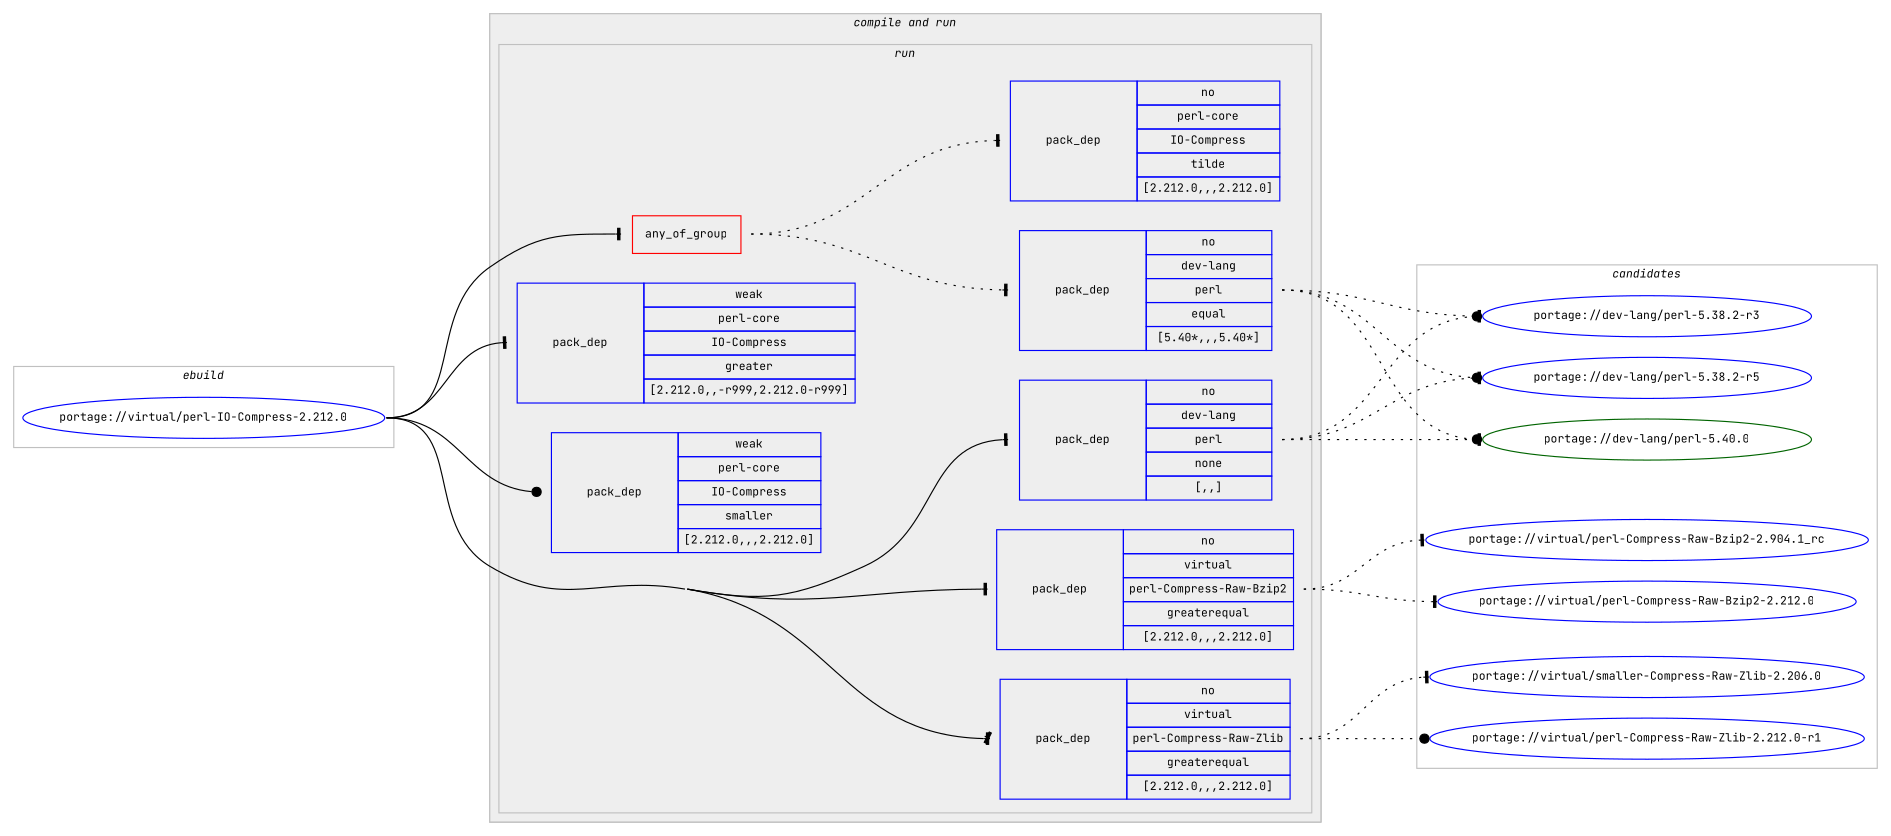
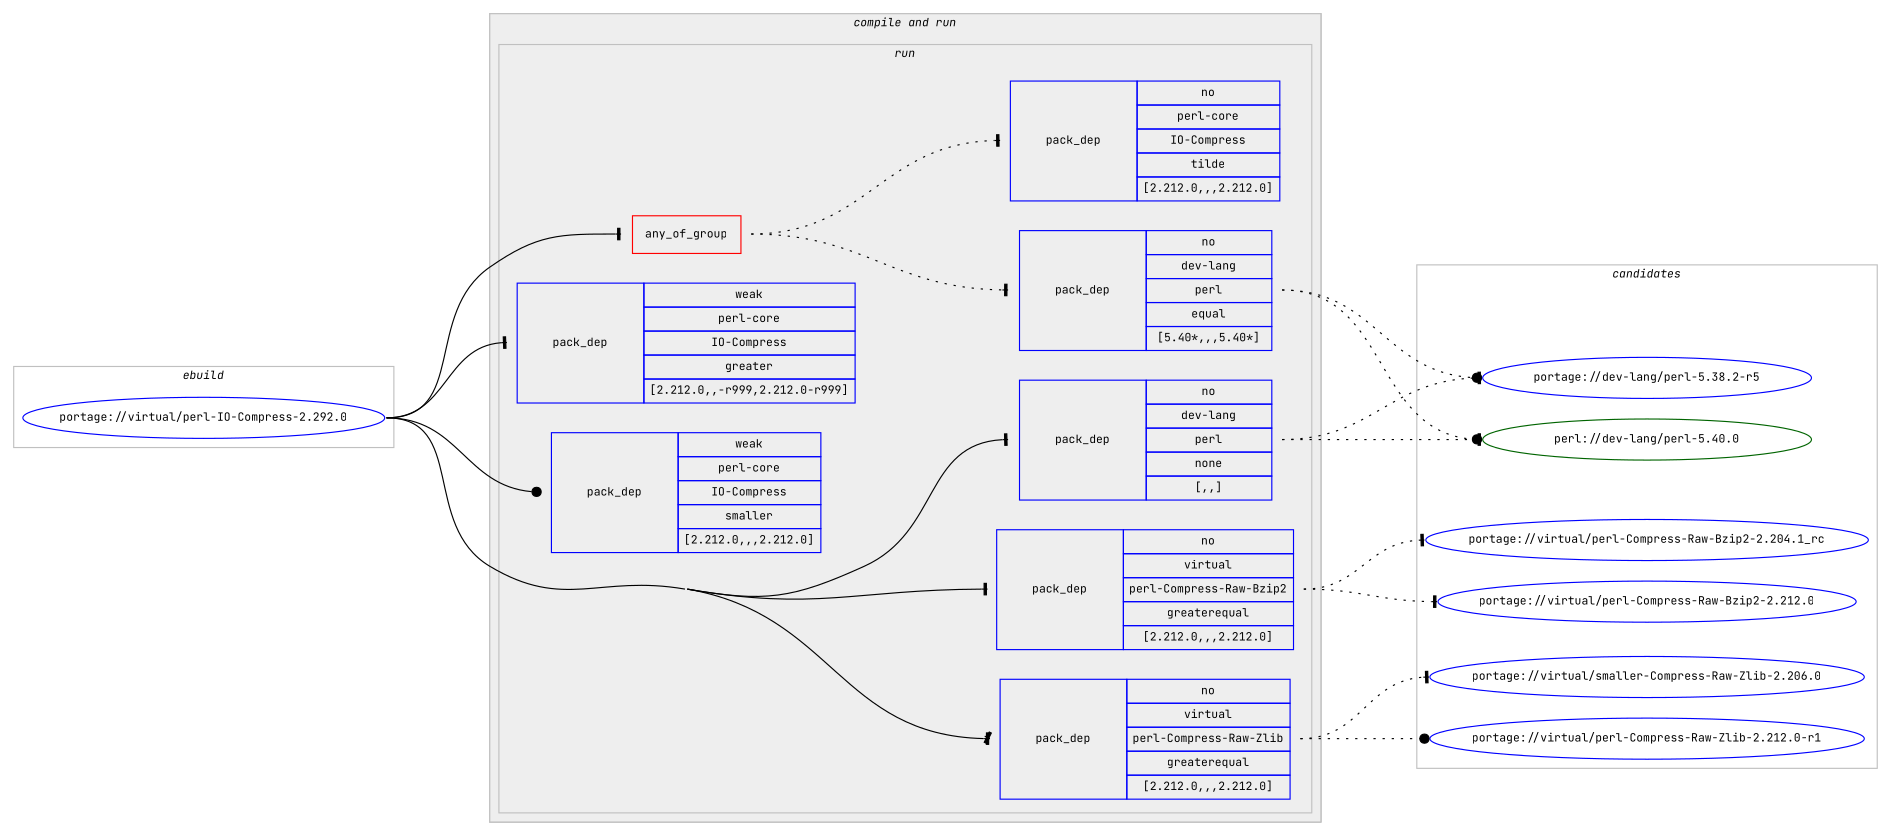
node "portage://dev-lang/perl-5.38.2-r3": removed
node "portage://virtual/perl-IO-Compress-2.212.0": label "portage://virtual/perl-IO-Compress-2.212.0" -> "portage://virtual/perl-IO-Compress-2.292.0"
node "portage://dev-lang/perl-5.40.0": label "portage://dev-lang/perl-5.40.0" -> "perl://dev-lang/perl-5.40.0"
node "portage://virtual/perl-Compress-Raw-Bzip2-2.904.1_rc": label "portage://virtual/perl-Compress-Raw-Bzip2-2.904.1_rc" -> "portage://virtual/perl-Compress-Raw-Bzip2-2.204.1_rc"
